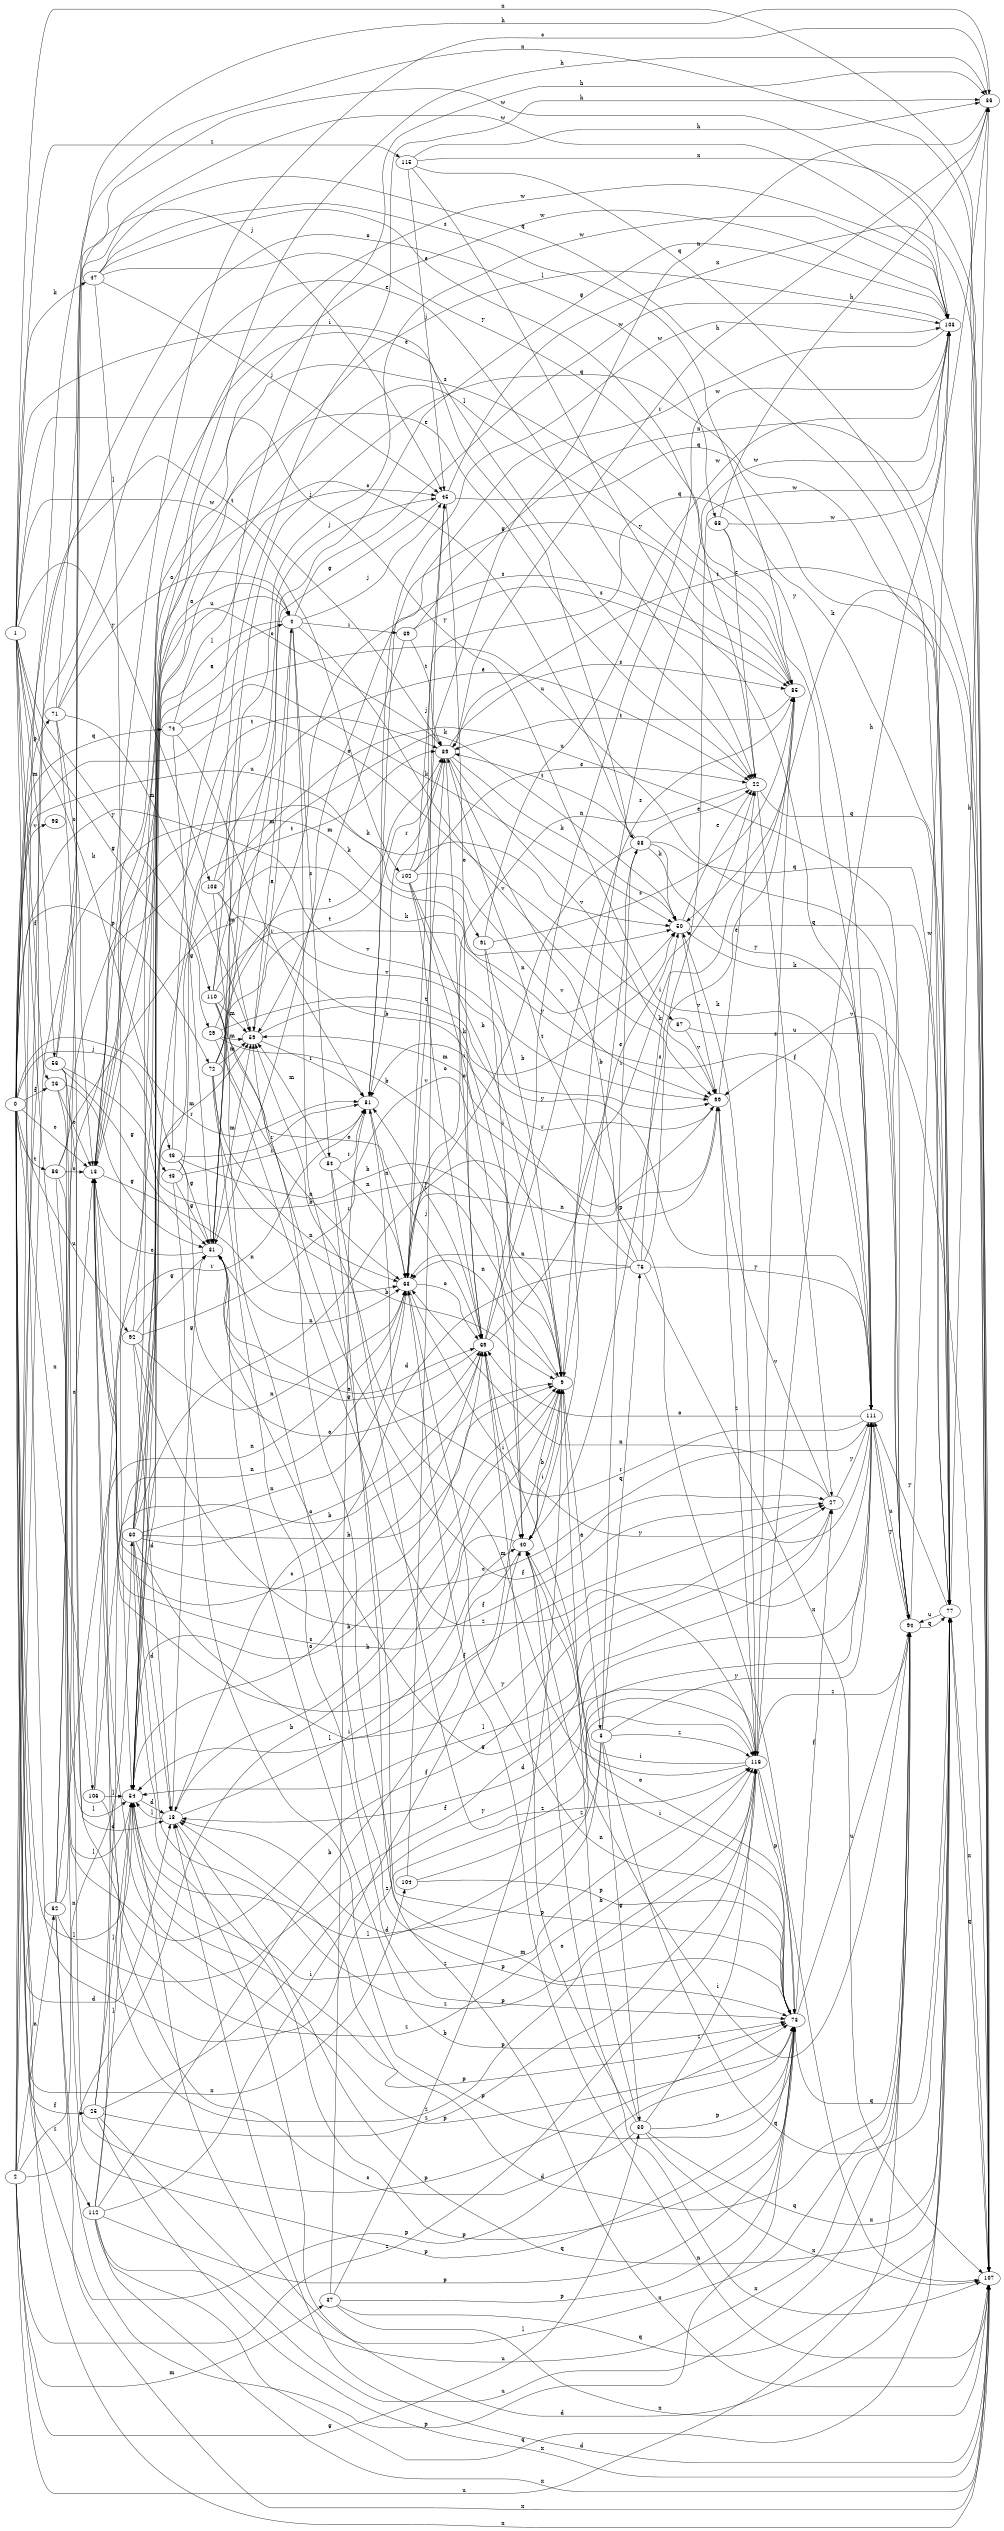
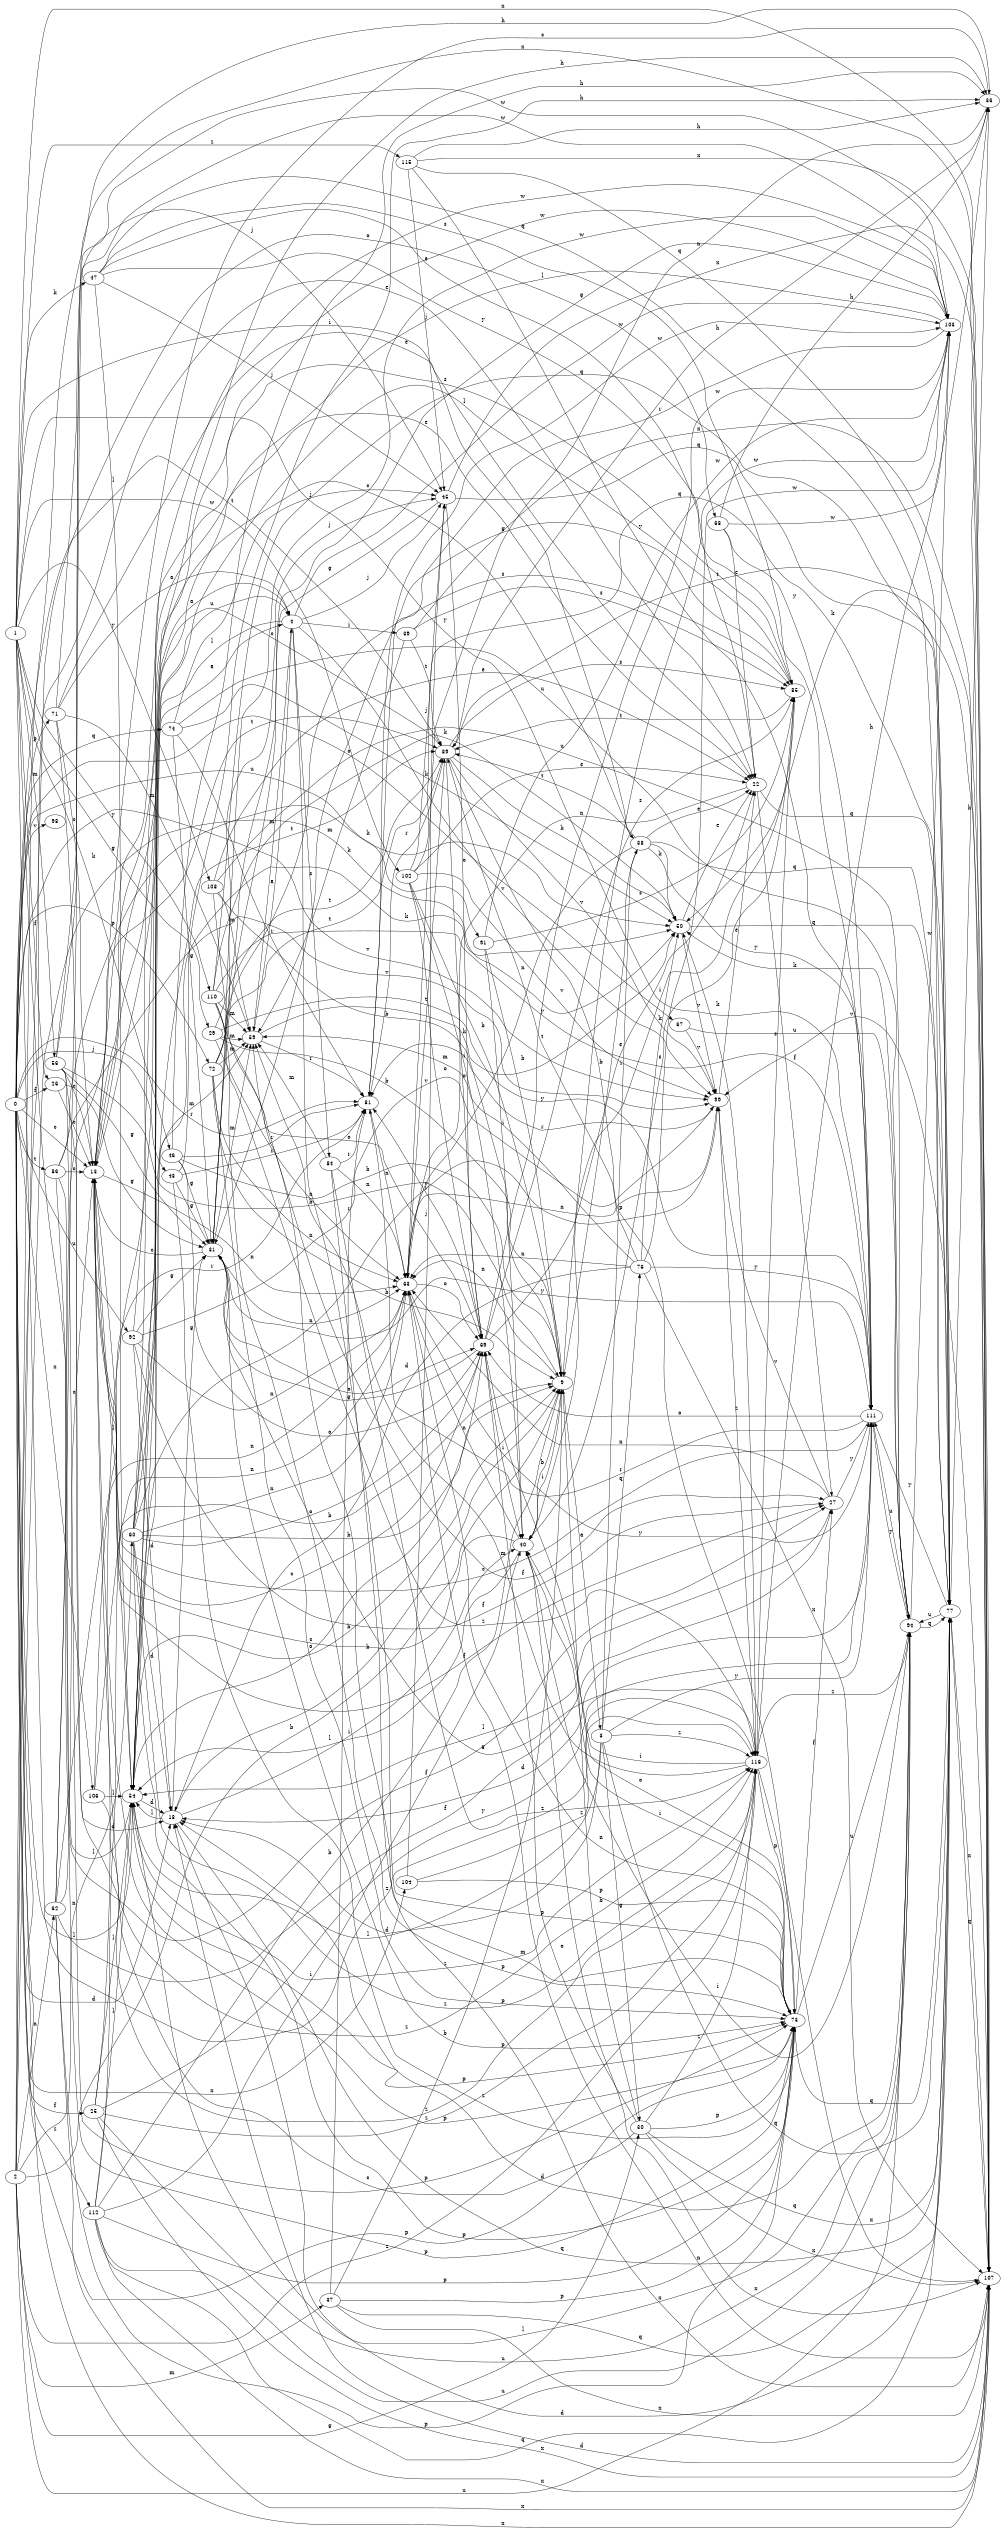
edge "56" -> "13": added, label "c"
edge "40" -> "63": added, label "n"
edge "26" -> "54": now "13" -> "54"
edge "60" -> "111": now "31" -> "111"
edge "43" -> "73": label "p" -> "z"
